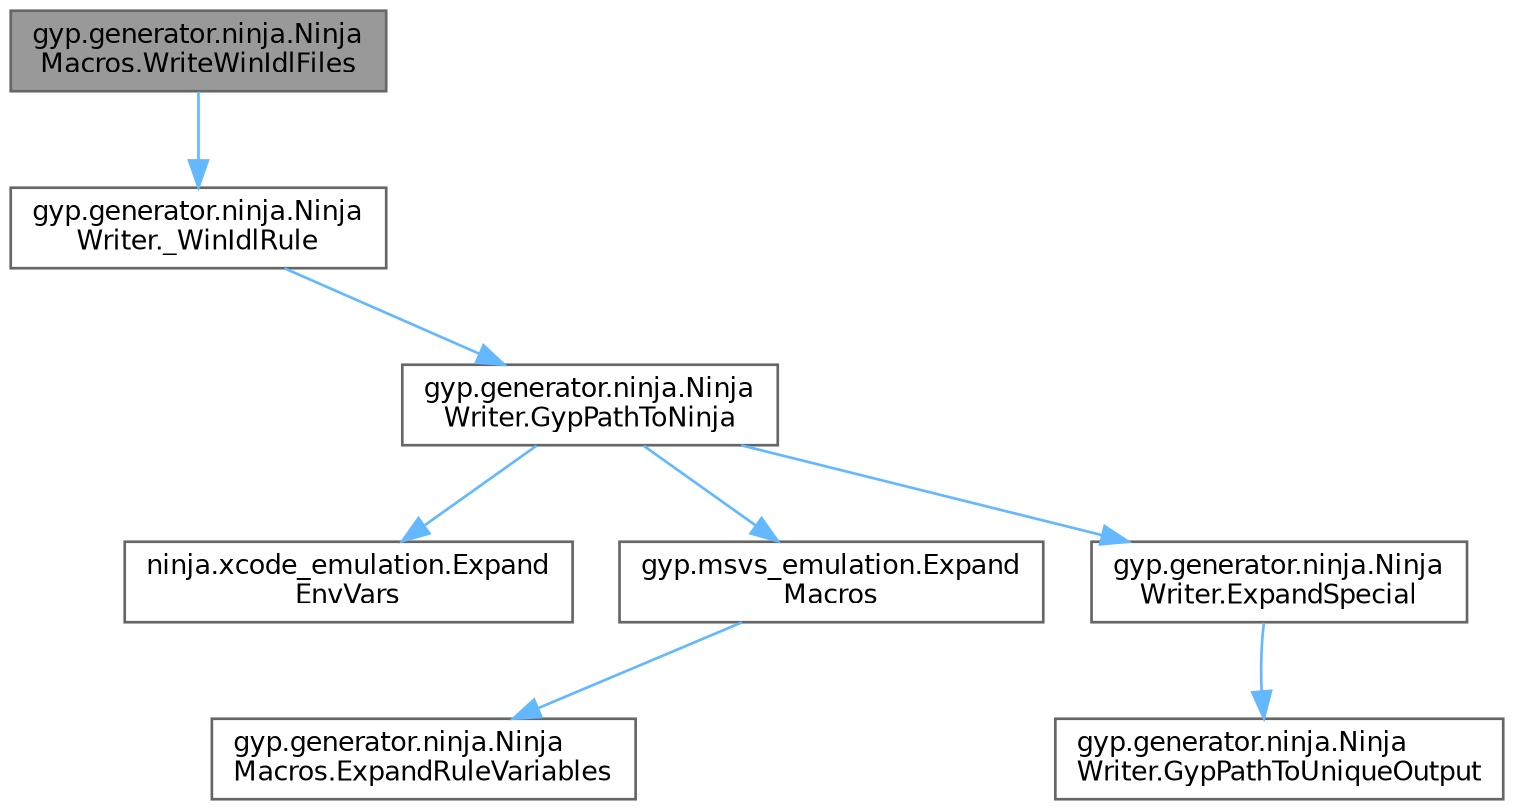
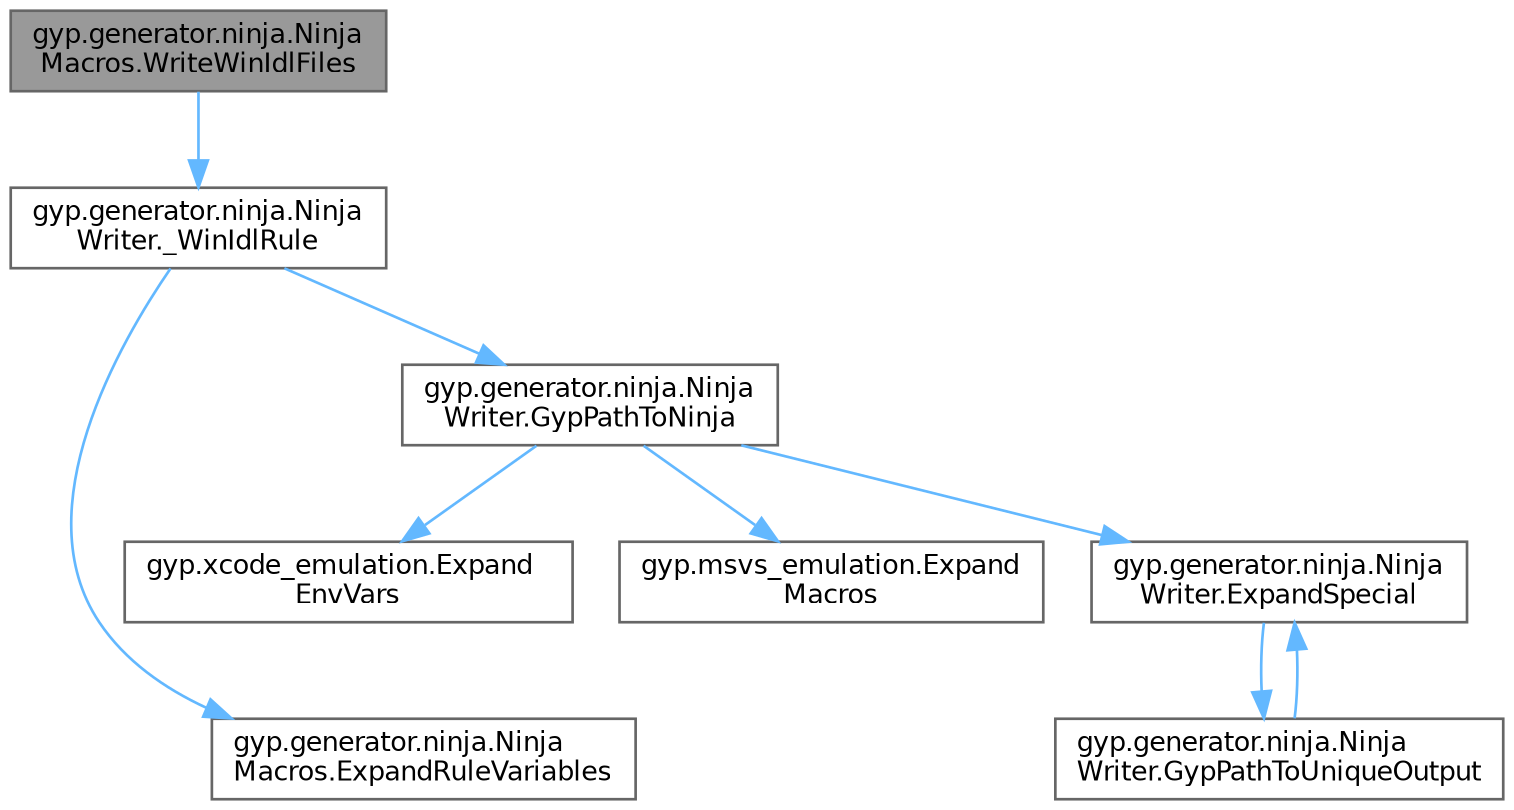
node "ninja.xcode_emulation.Expand EnvVars": label "ninja.xcode_emulation.Expand EnvVars" -> "gyp.xcode_emulation.Expand EnvVars"
edge "gyp.msvs_emulation.Expand Macros" -> "gyp.generator.ninja.Ninja Macros.ExpandRuleVariables": now "gyp.generator.ninja.Ninja Writer._WinIdlRule" -> "gyp.generator.ninja.Ninja Macros.ExpandRuleVariables"
edge "gyp.generator.ninja.Ninja Writer.GypPathToUniqueOutput" -> "gyp.generator.ninja.Ninja Writer.ExpandSpecial": added
